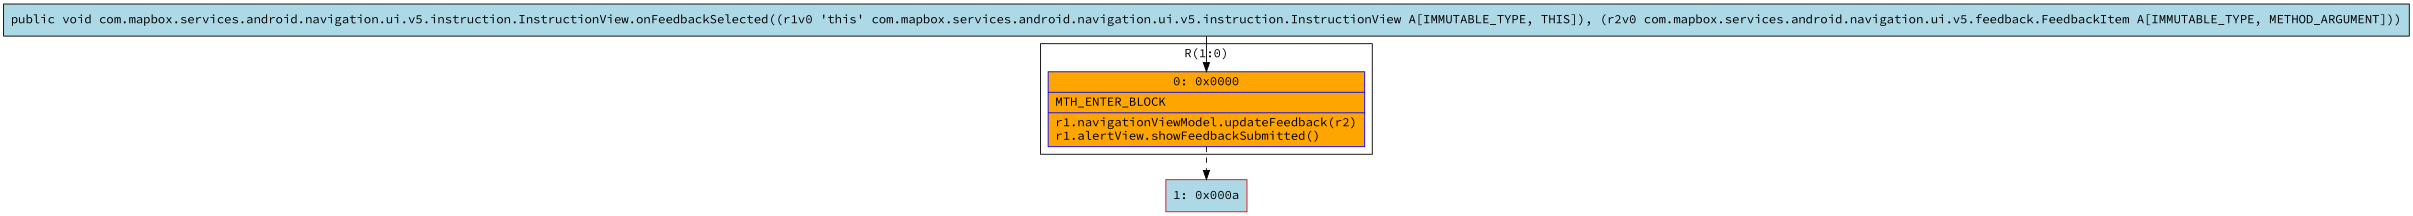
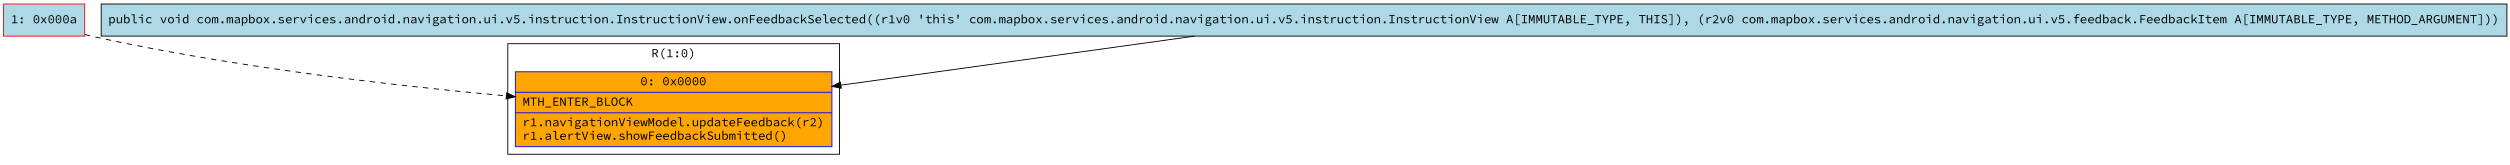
edge "0: 0x0000" -> "1: 0x000a": reversed
